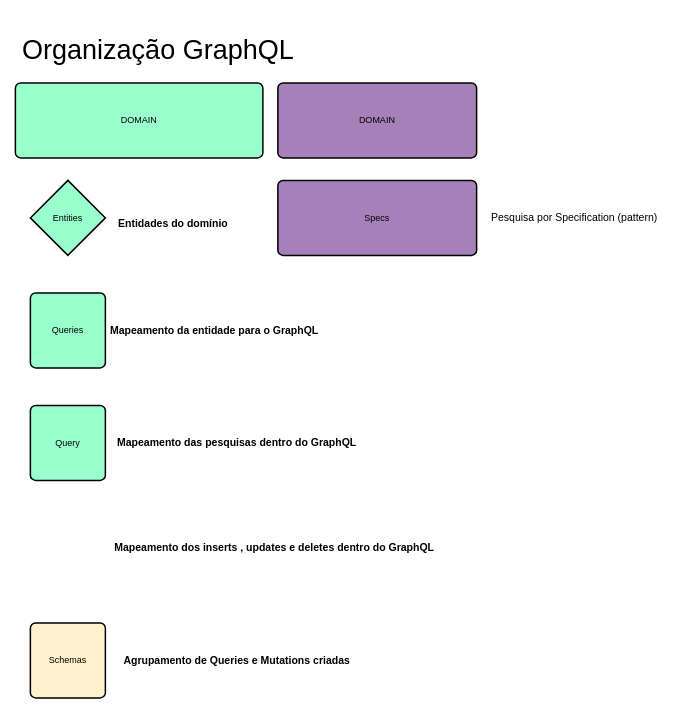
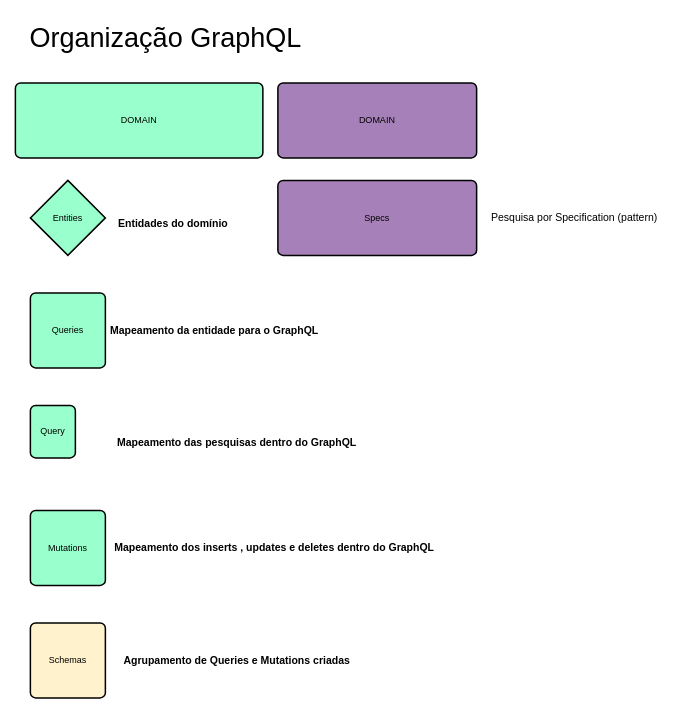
node "Organização GraphQL": moved (158, 49) -> (165, 38)
node "Query": size 75x75 -> 45x53
node "Mutations": added
